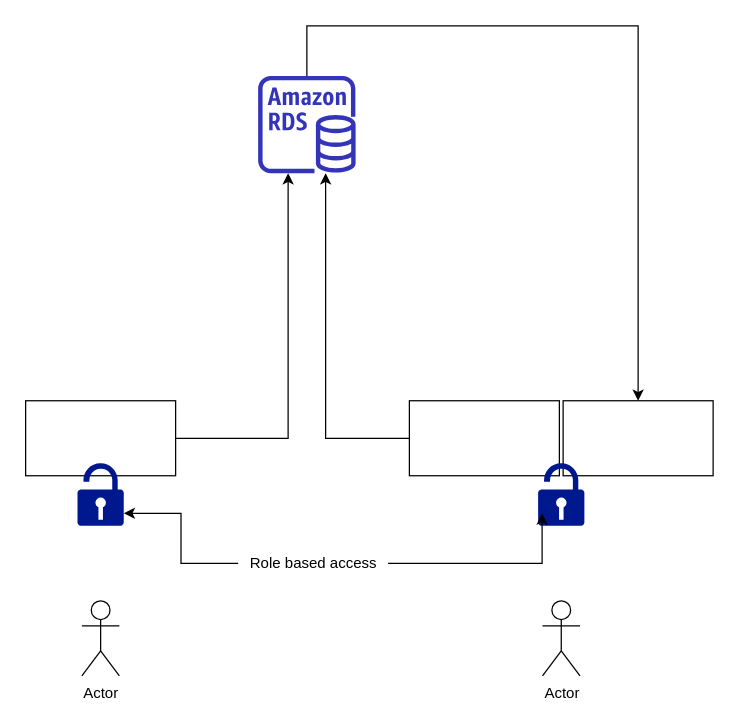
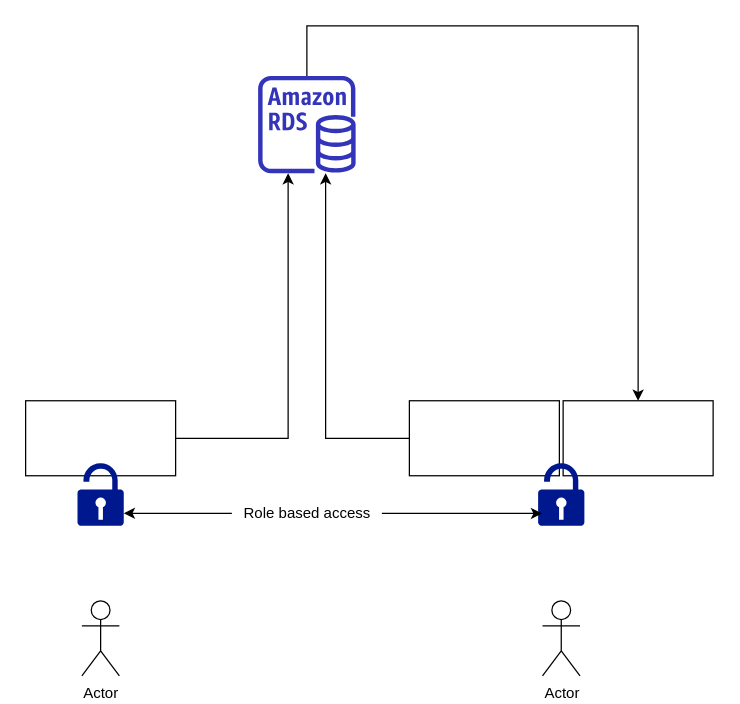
node "Role based access": moved (313, 563) -> (307, 513)
